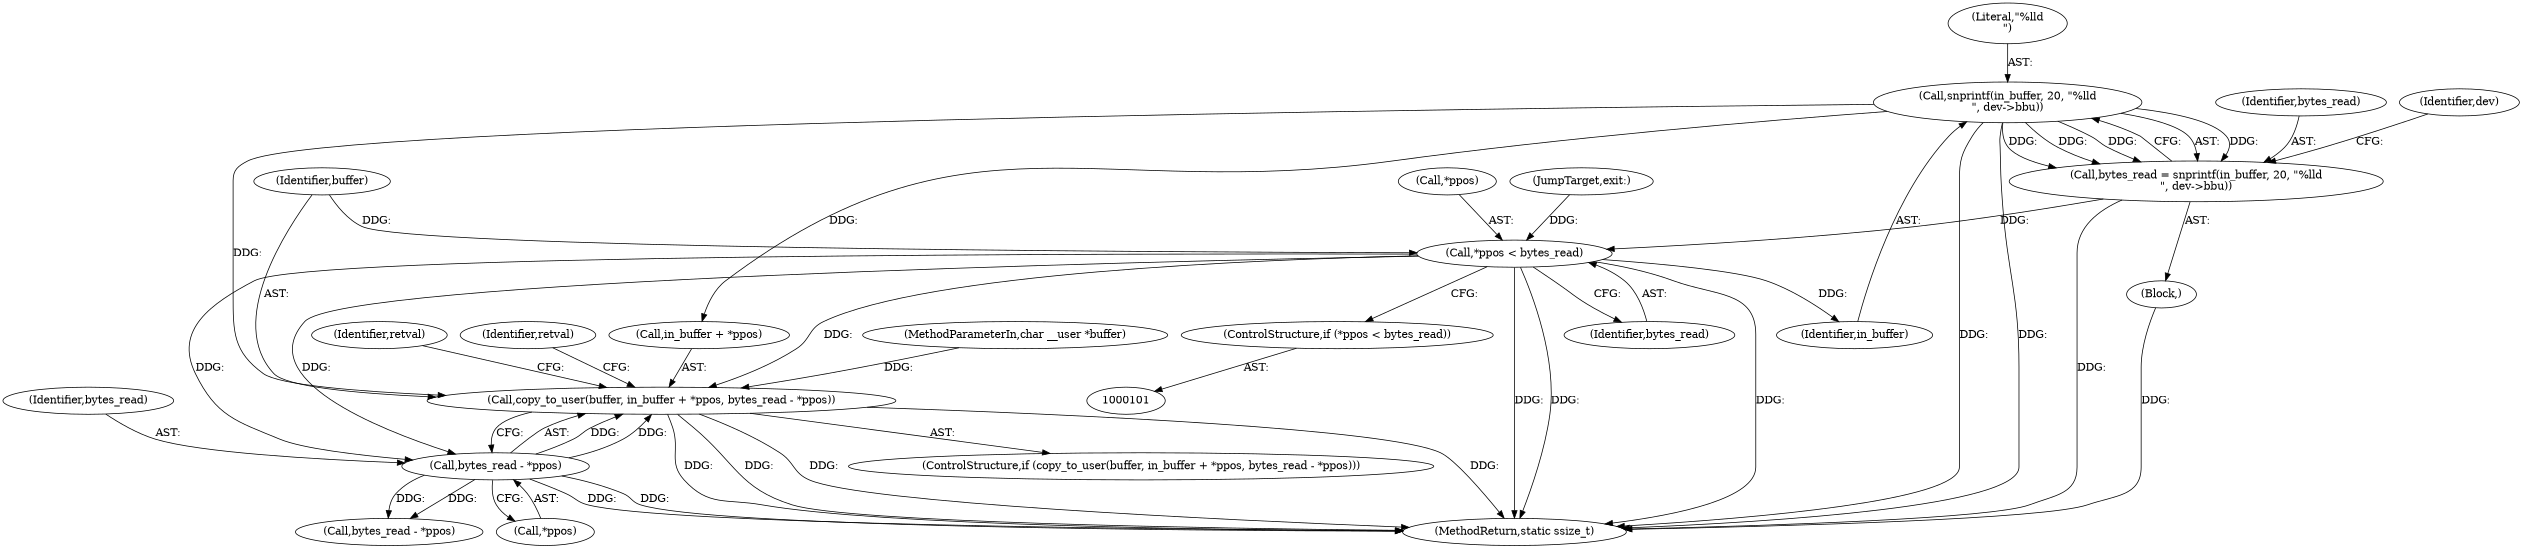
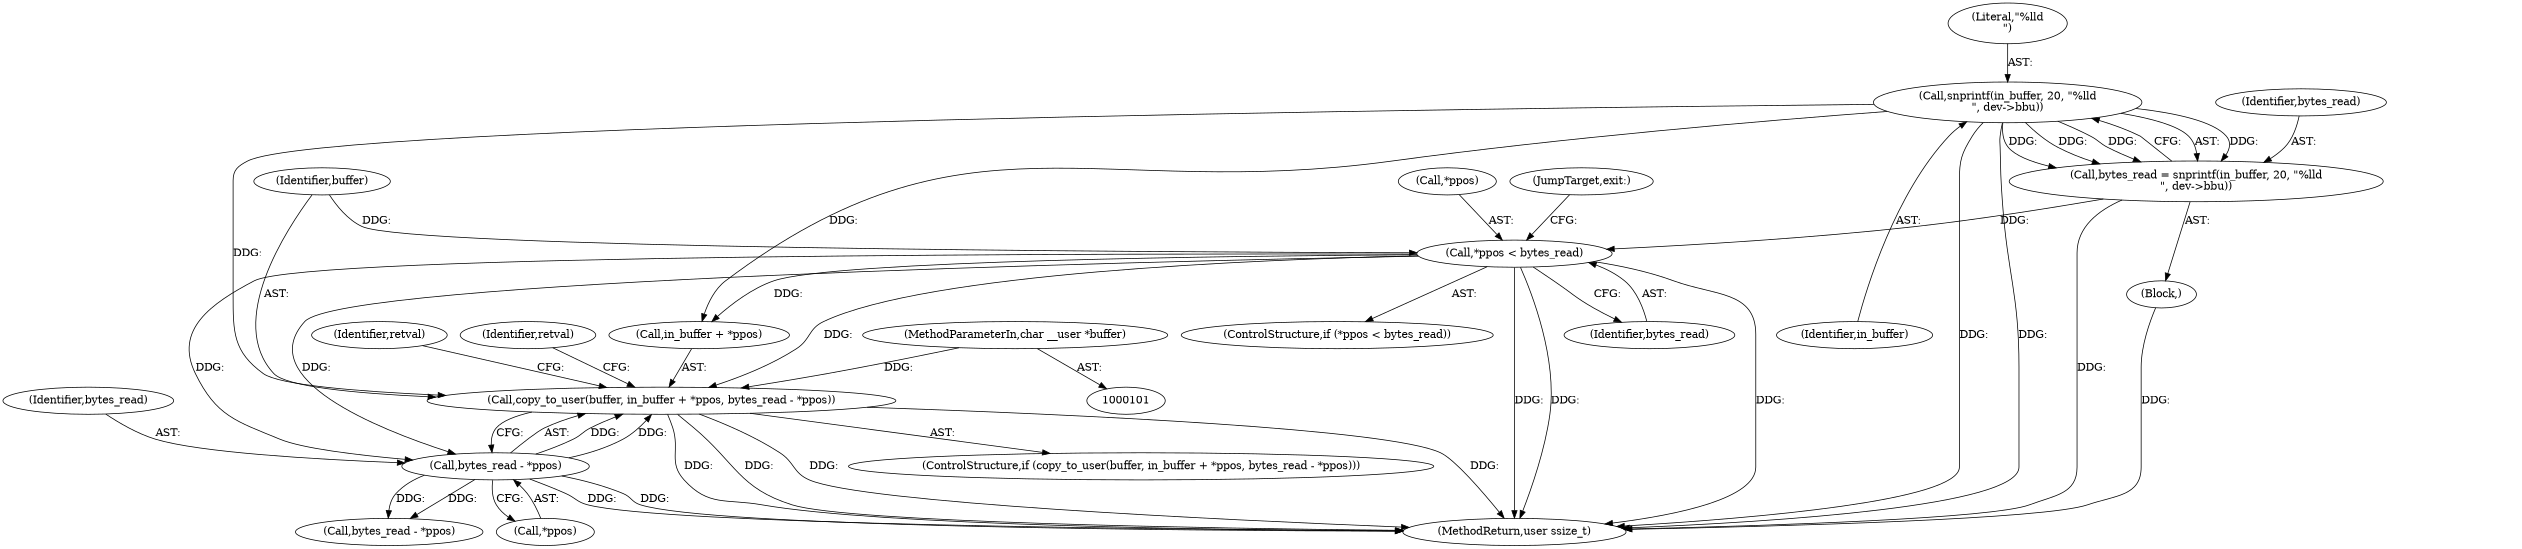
node "(Identifier,dev)": removed
edge "(JumpTarget,exit:)" -> "(Call,*ppos < bytes_read)": label "DDG: " -> "CFG: "
edge "(Call,*ppos < bytes_read)" -> "(Identifier,in_buffer)": now "(Call,*ppos < bytes_read)" -> "(Call,in_buffer + *ppos)"
edge "(Call,*ppos < bytes_read)" -> "(ControlStructure,if (*ppos < bytes_read))": label "CFG: " -> "AST: "
edge "(ControlStructure,if (*ppos < bytes_read))" -> "1000101": now "(MethodParameterIn,char __user *buffer)" -> "1000101"
node "(MethodReturn,static ssize_t)": label "(MethodReturn,static ssize_t)" -> "(MethodReturn,user ssize_t)"
